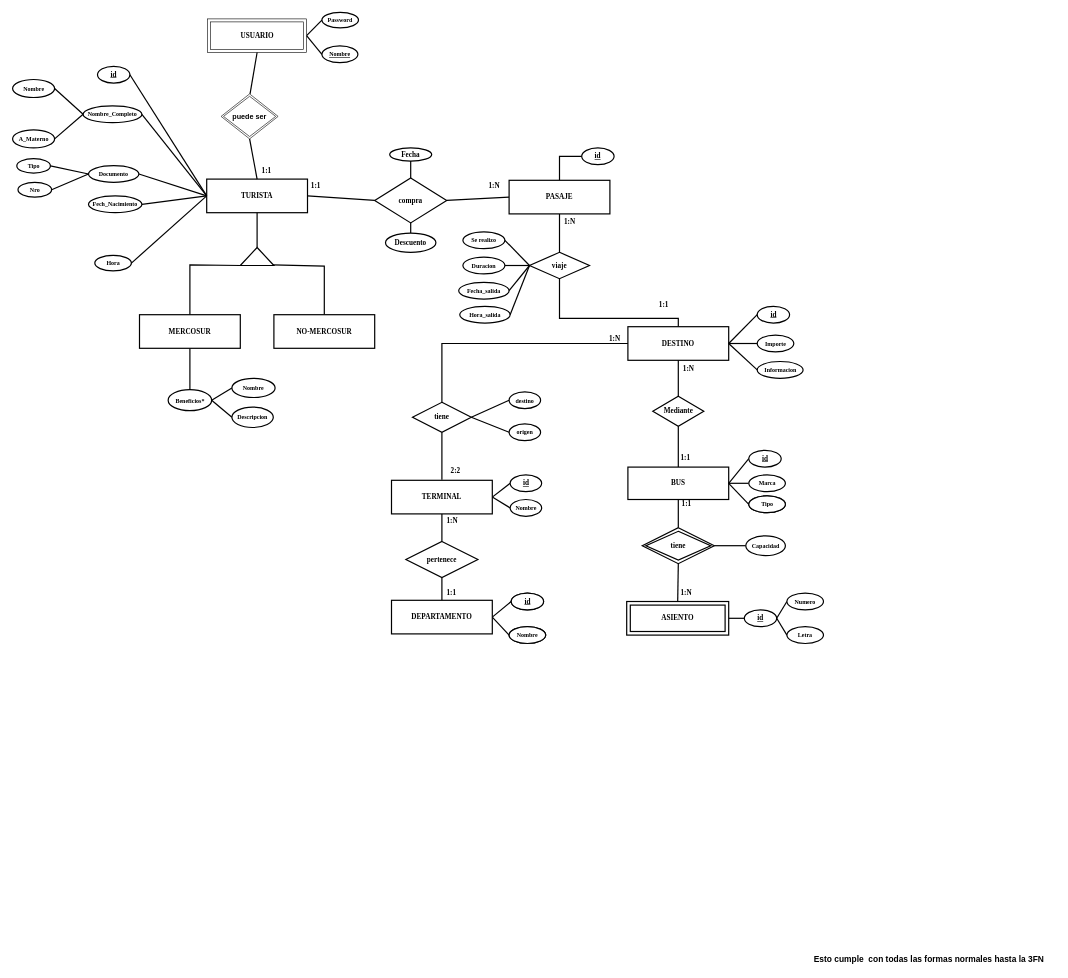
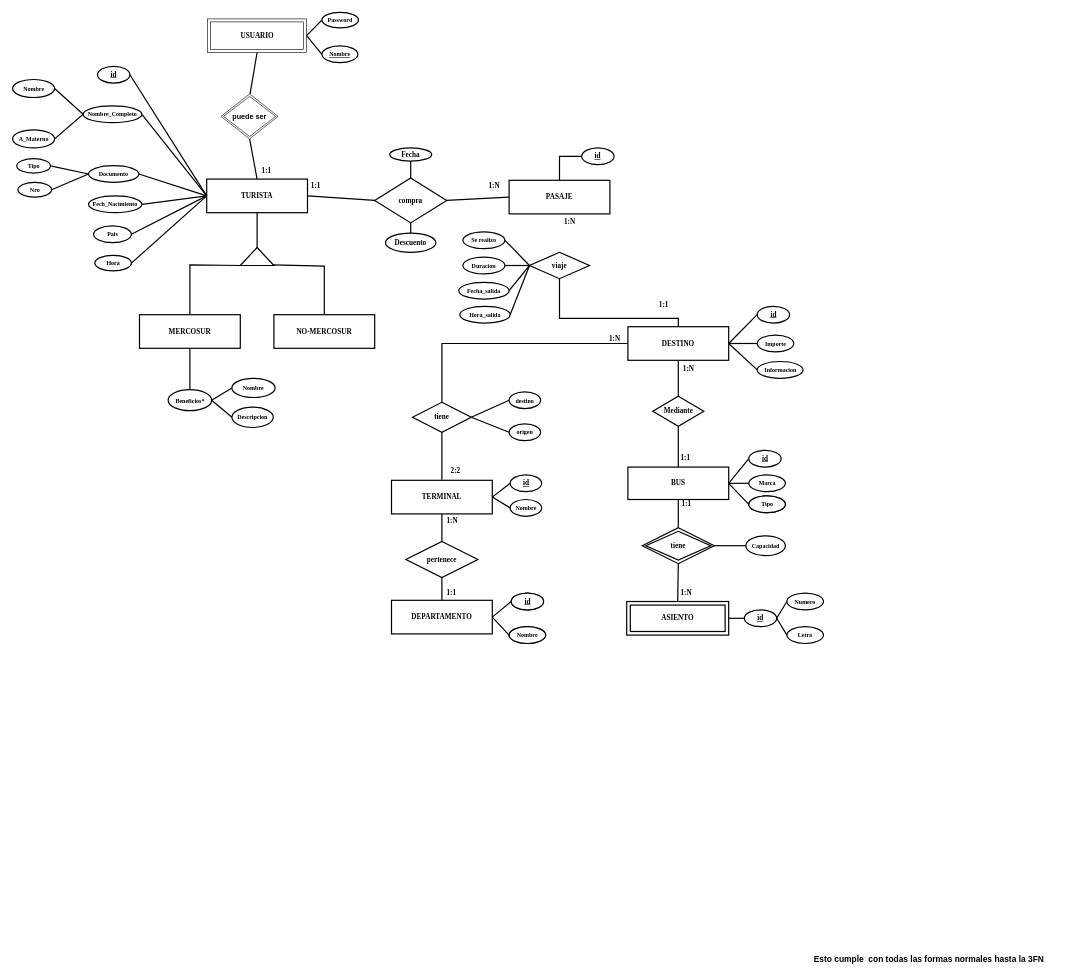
edge "TURISTA" -- "Pais": added
edge "PASAJE" -- "viaje": removed
node "Pais": added
